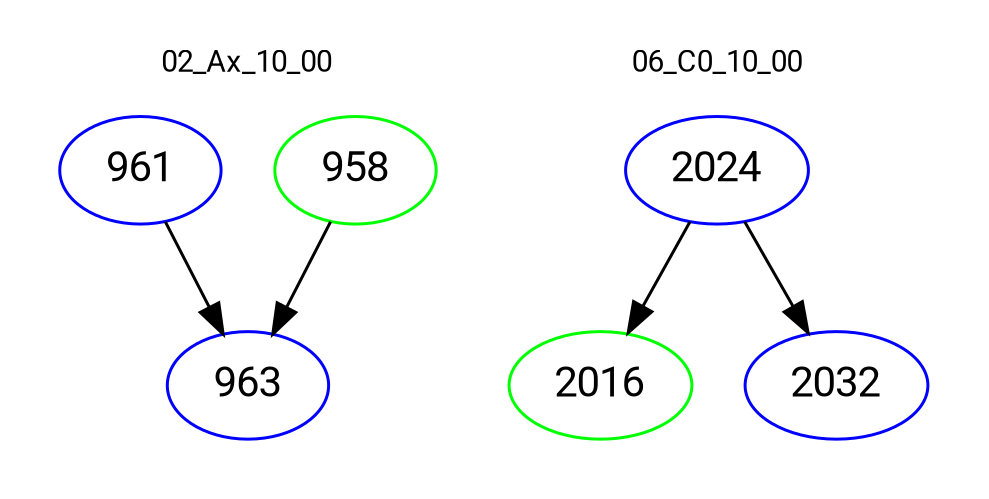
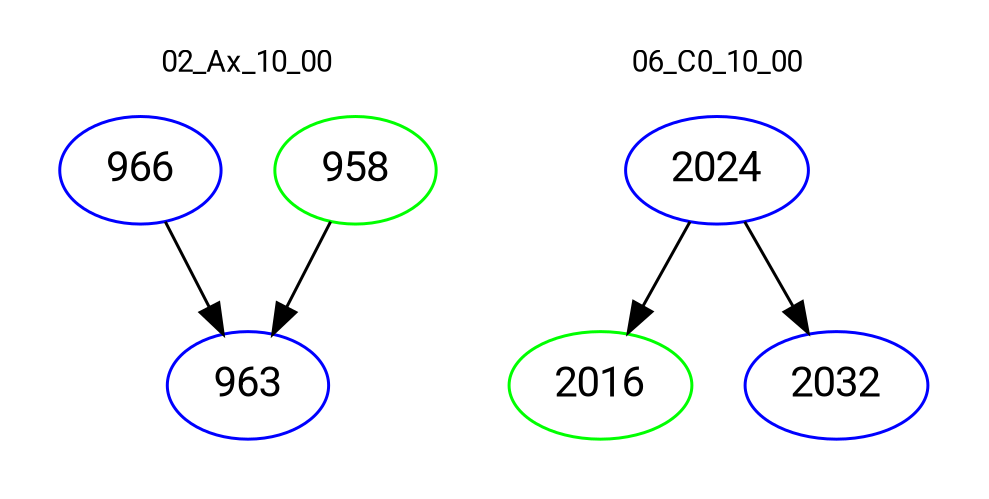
node "961": label "961" -> "966"
